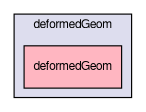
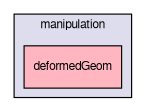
cluster "deformedGeom": label "deformedGeom" -> "manipulation"
